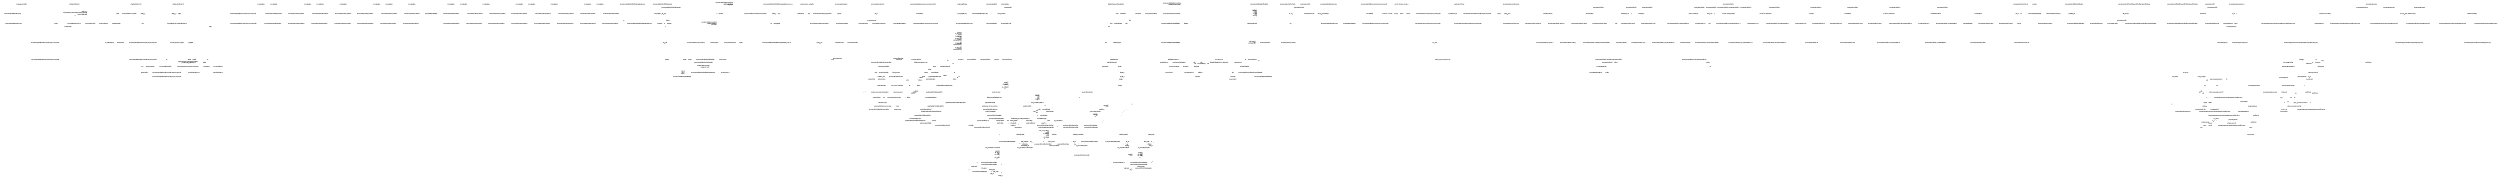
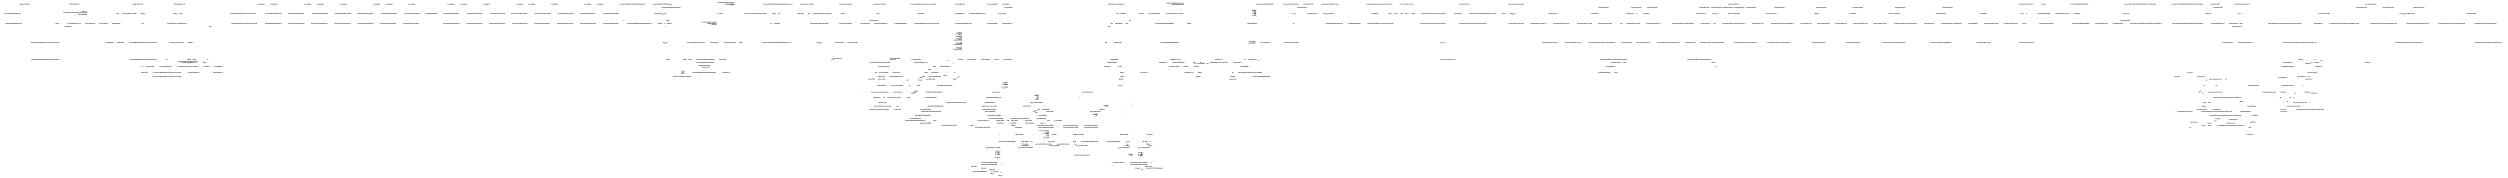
edge "1: int num = 0" -> "0: i < numArray.Length": label "Newtonsoft.Json.Tests.Serialization.Foo1" -> "Local variable int num"
